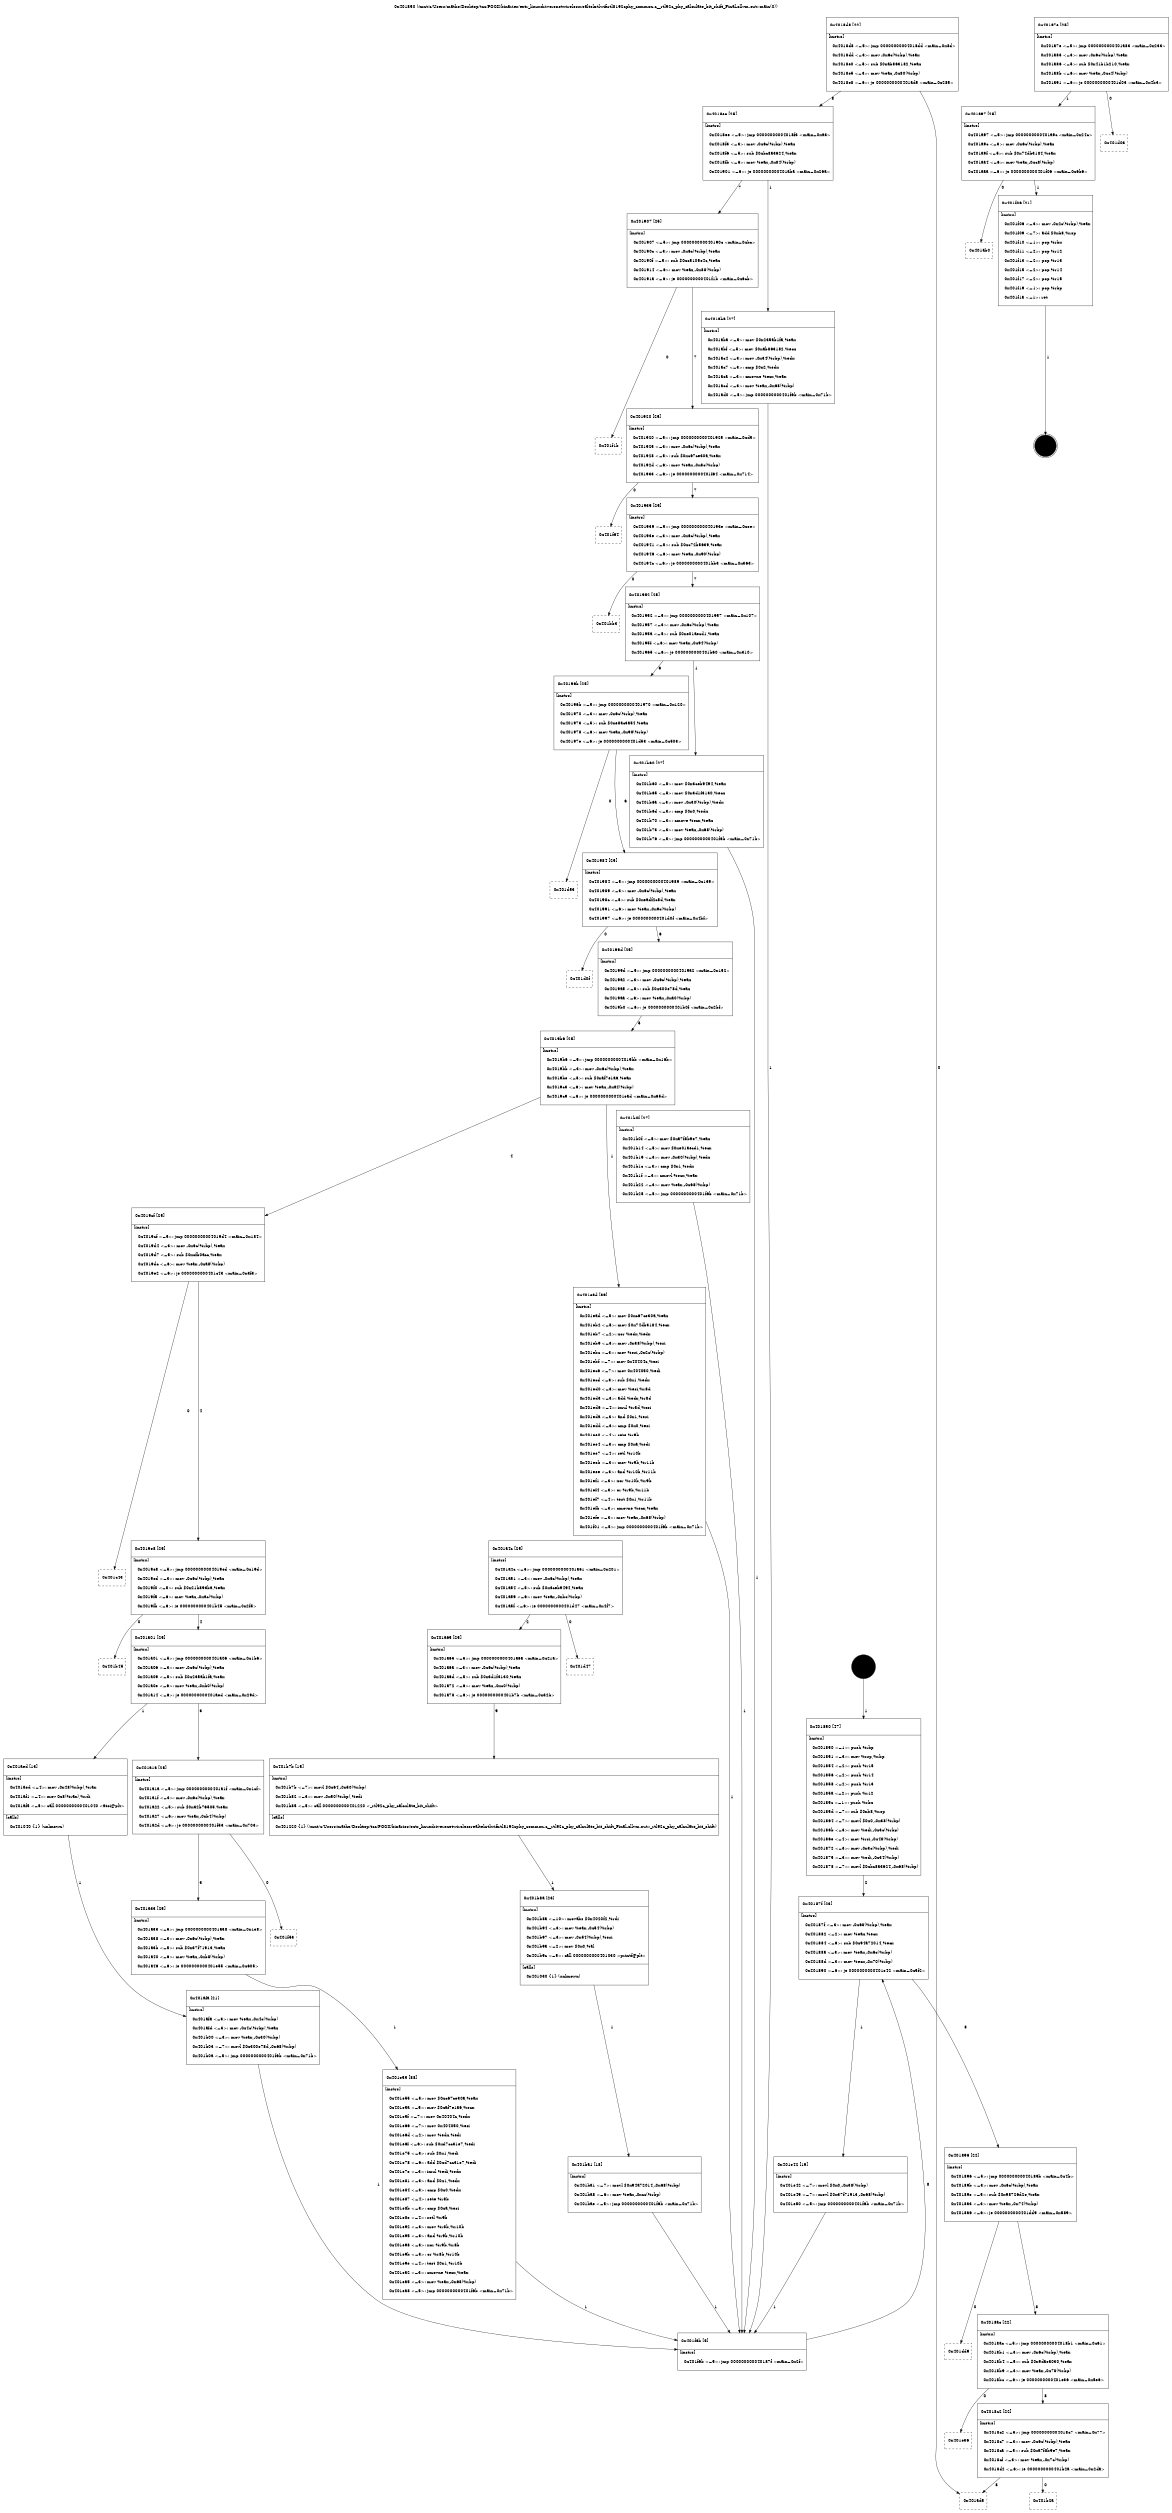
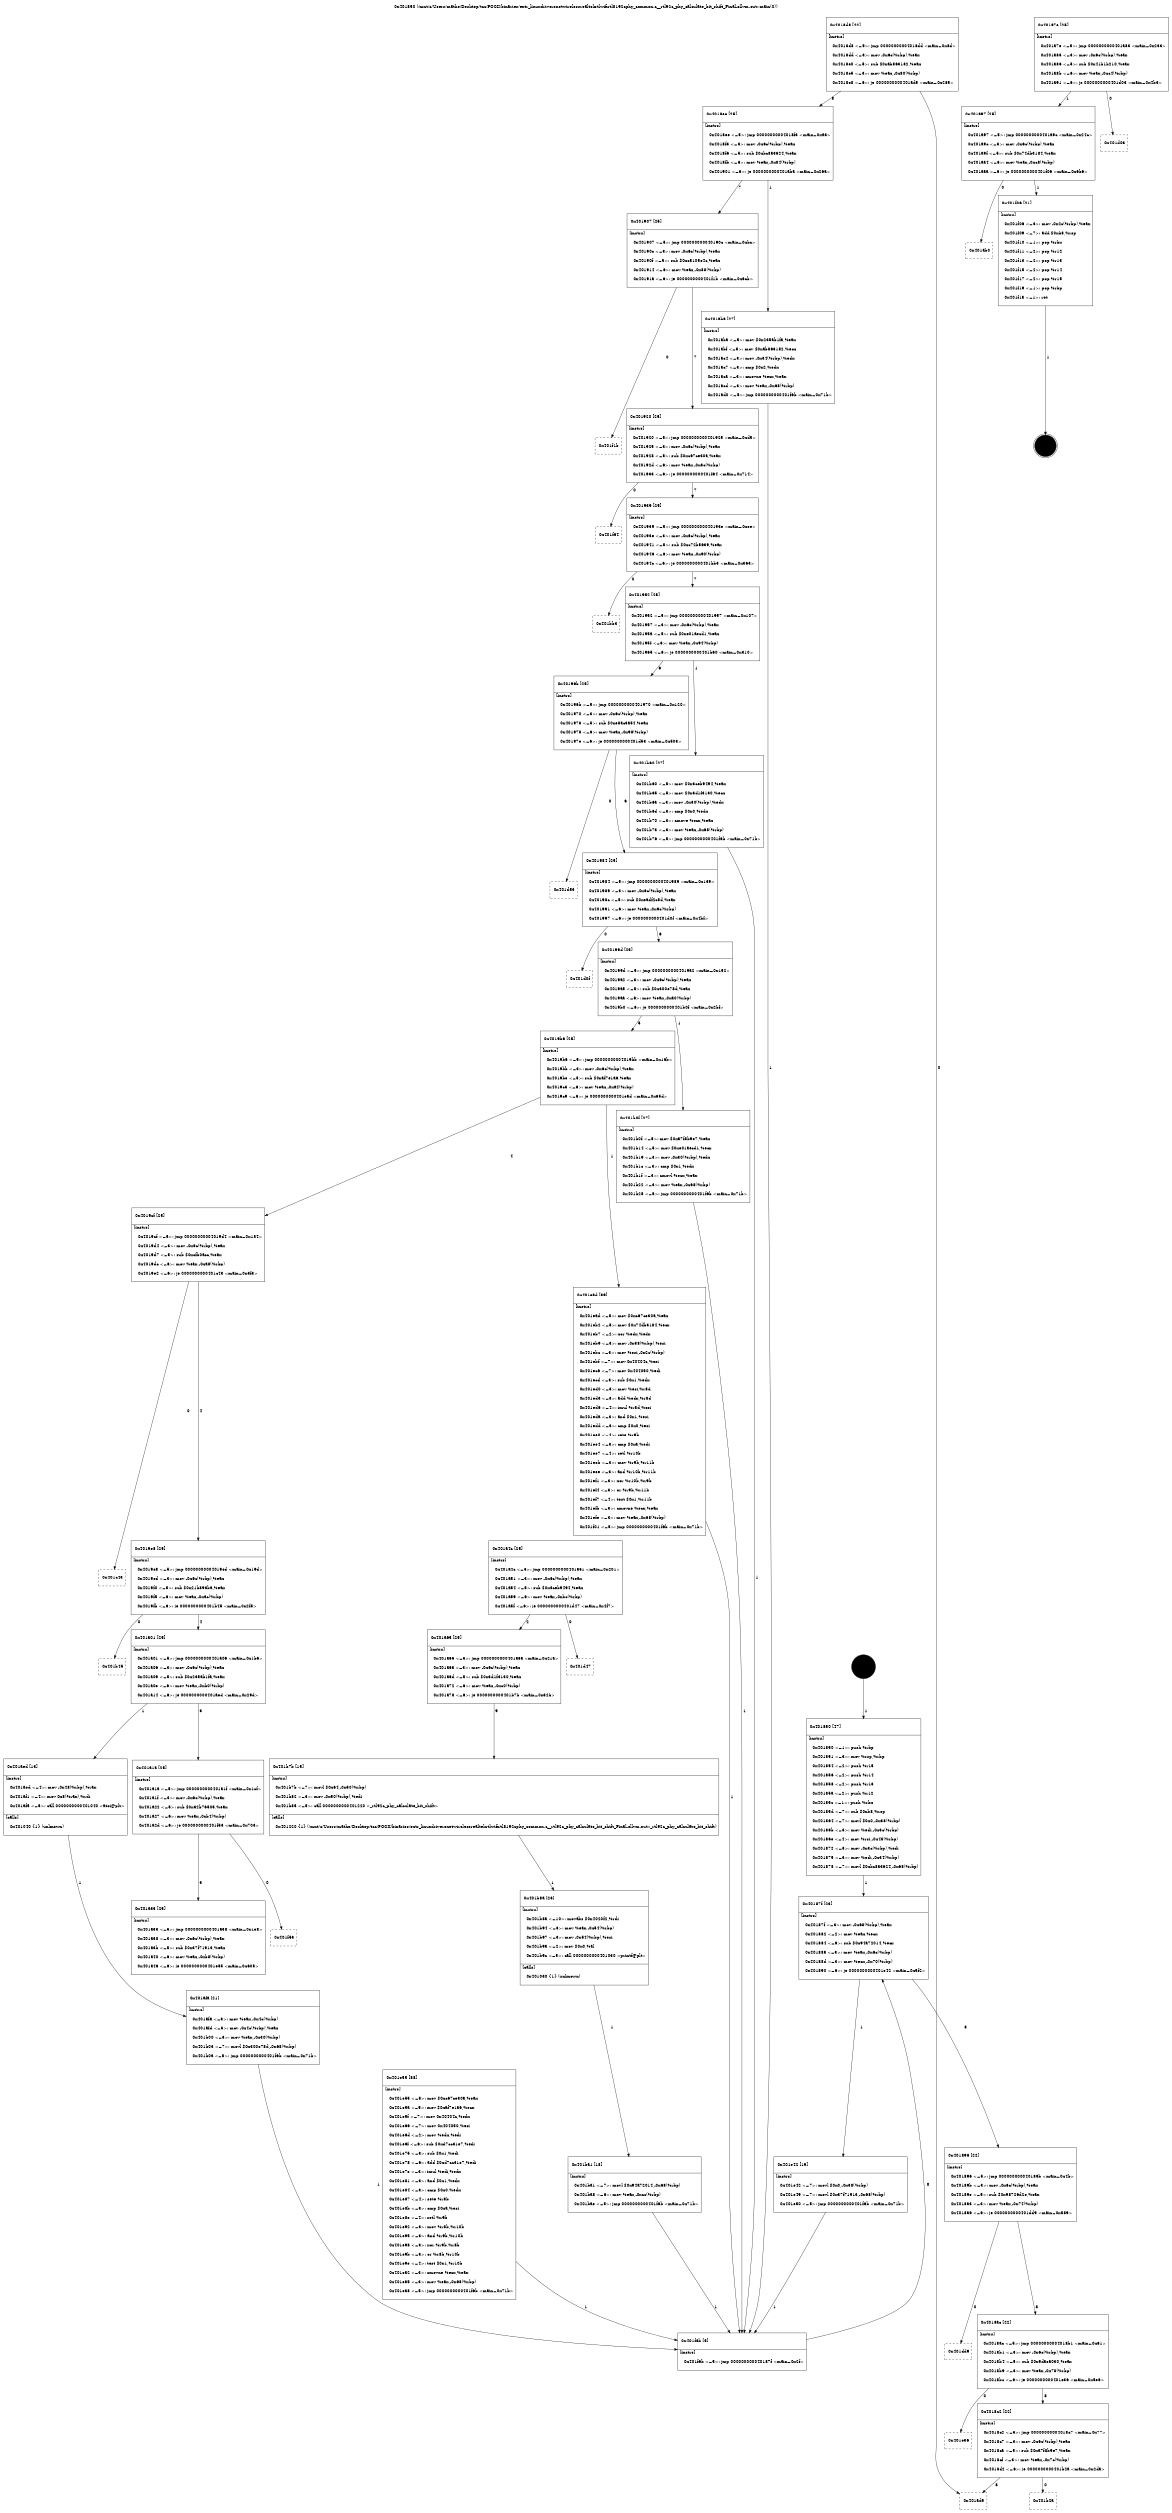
edge "0x40199d [25]" -> "0x401b0f [27]": added, label "1"
edge "0x401850 [47]" -> "0x40187f [23]": label " 2" -> " 1"
edge "0x401a33 [25]" -> "0x401e55 [88]": removed, label "1"
